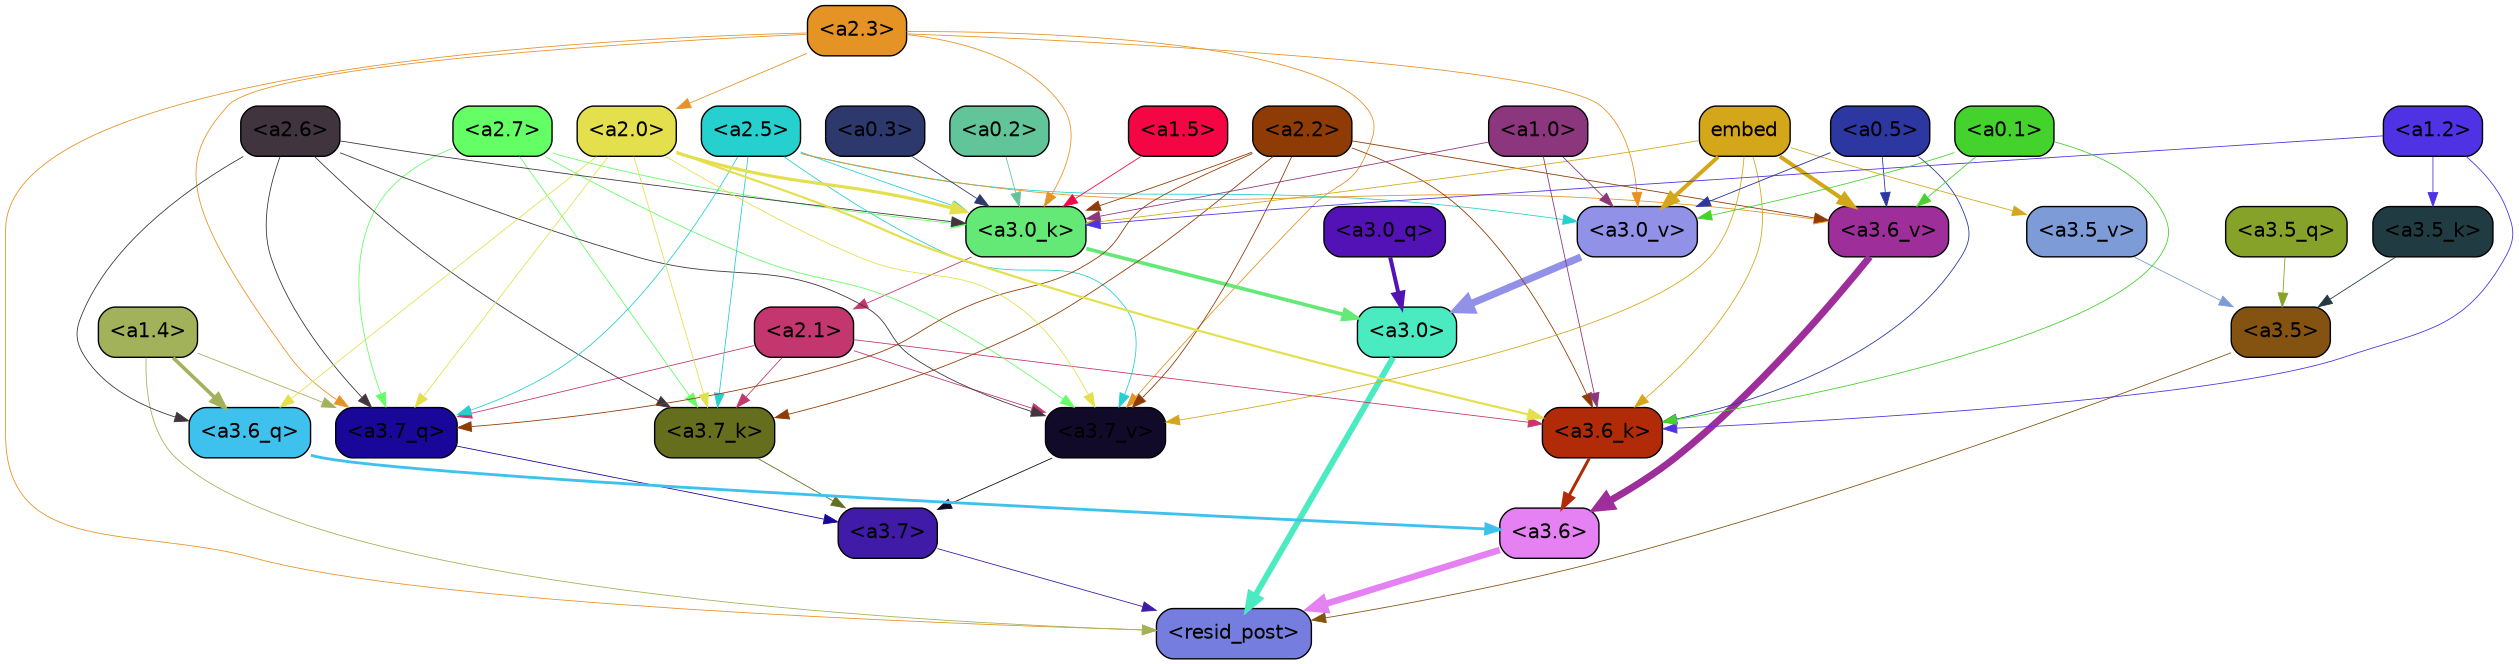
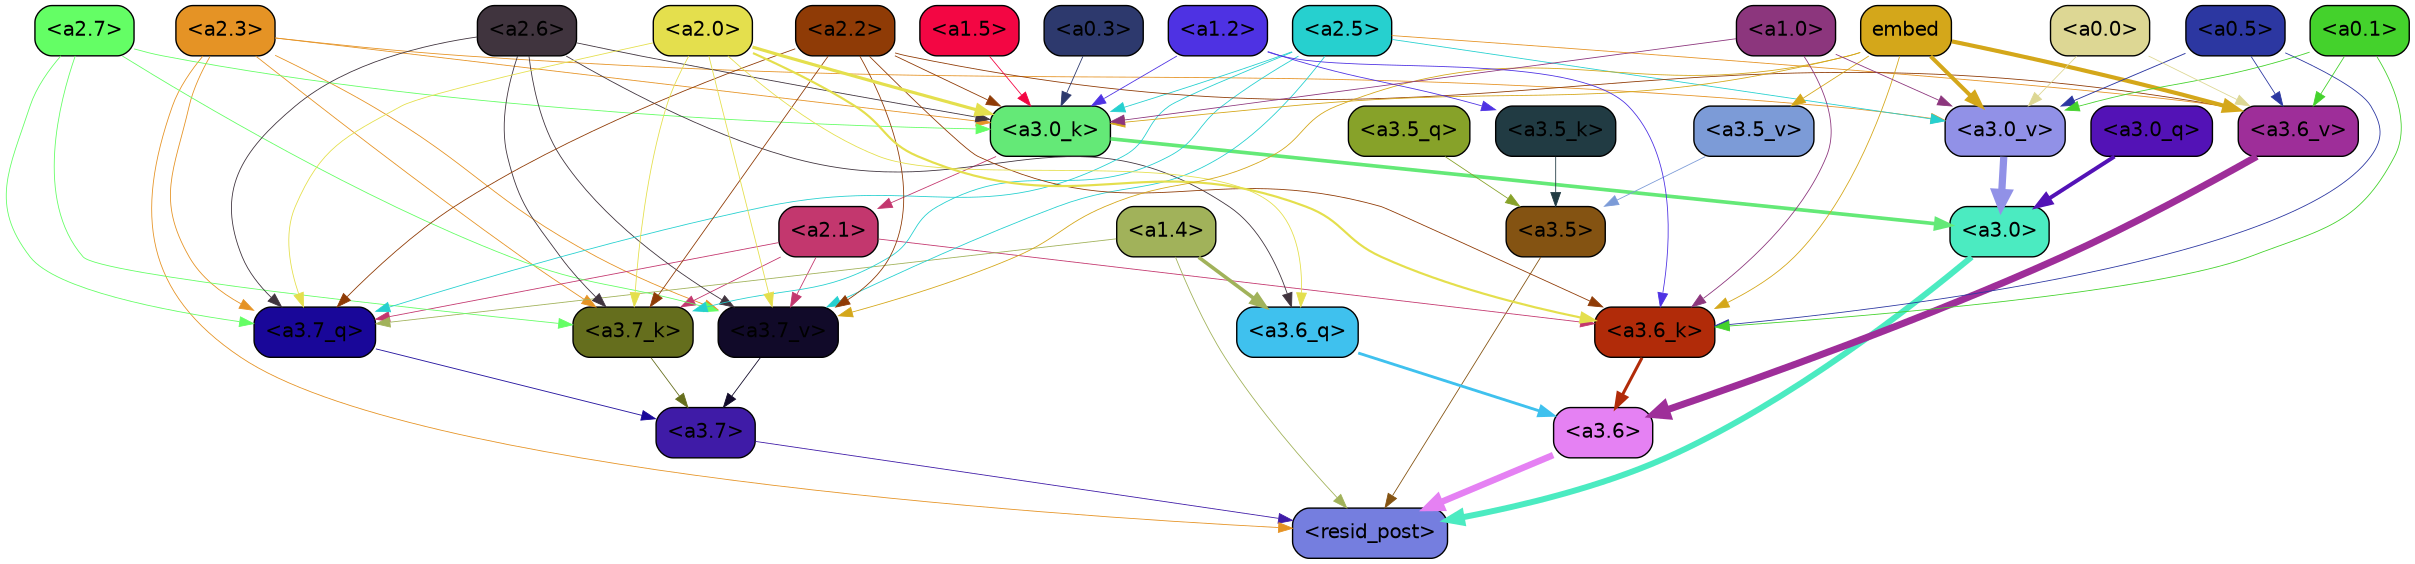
node "<a0.0>": added
edge "<a2.3>" -> "<a2.0>": now "<a2.3>" -> "<a3.7_k>"
node "<a0.2>": removed
